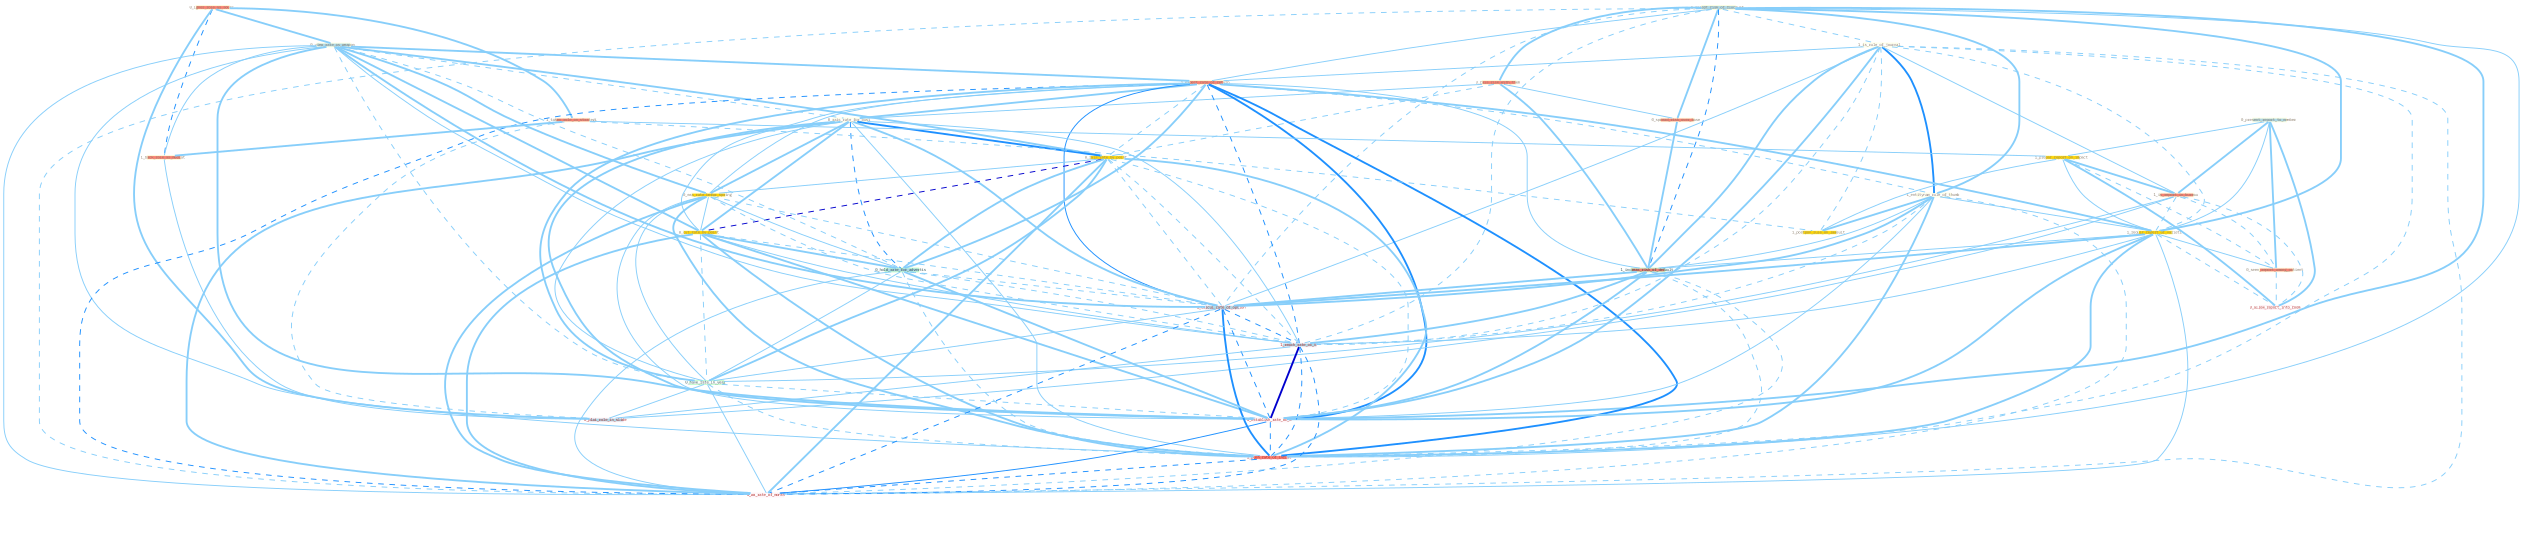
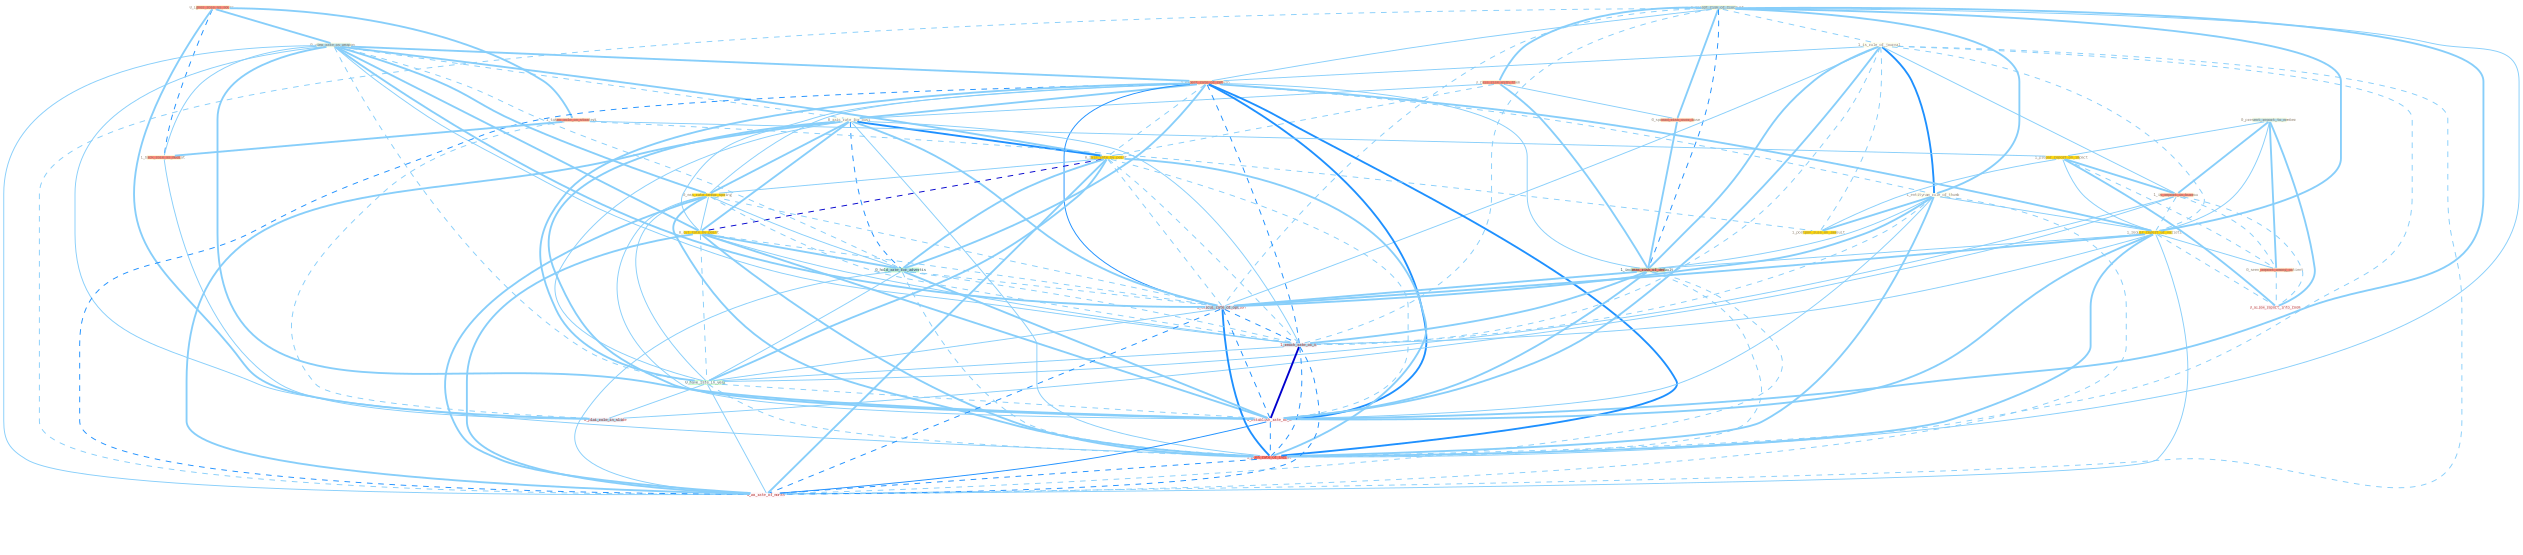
edge "1_reach_rate_of_%" -- "0_plai_role_in_slide": now "1_reach_rate_of_%" -- "0_have_rate_in_year"
